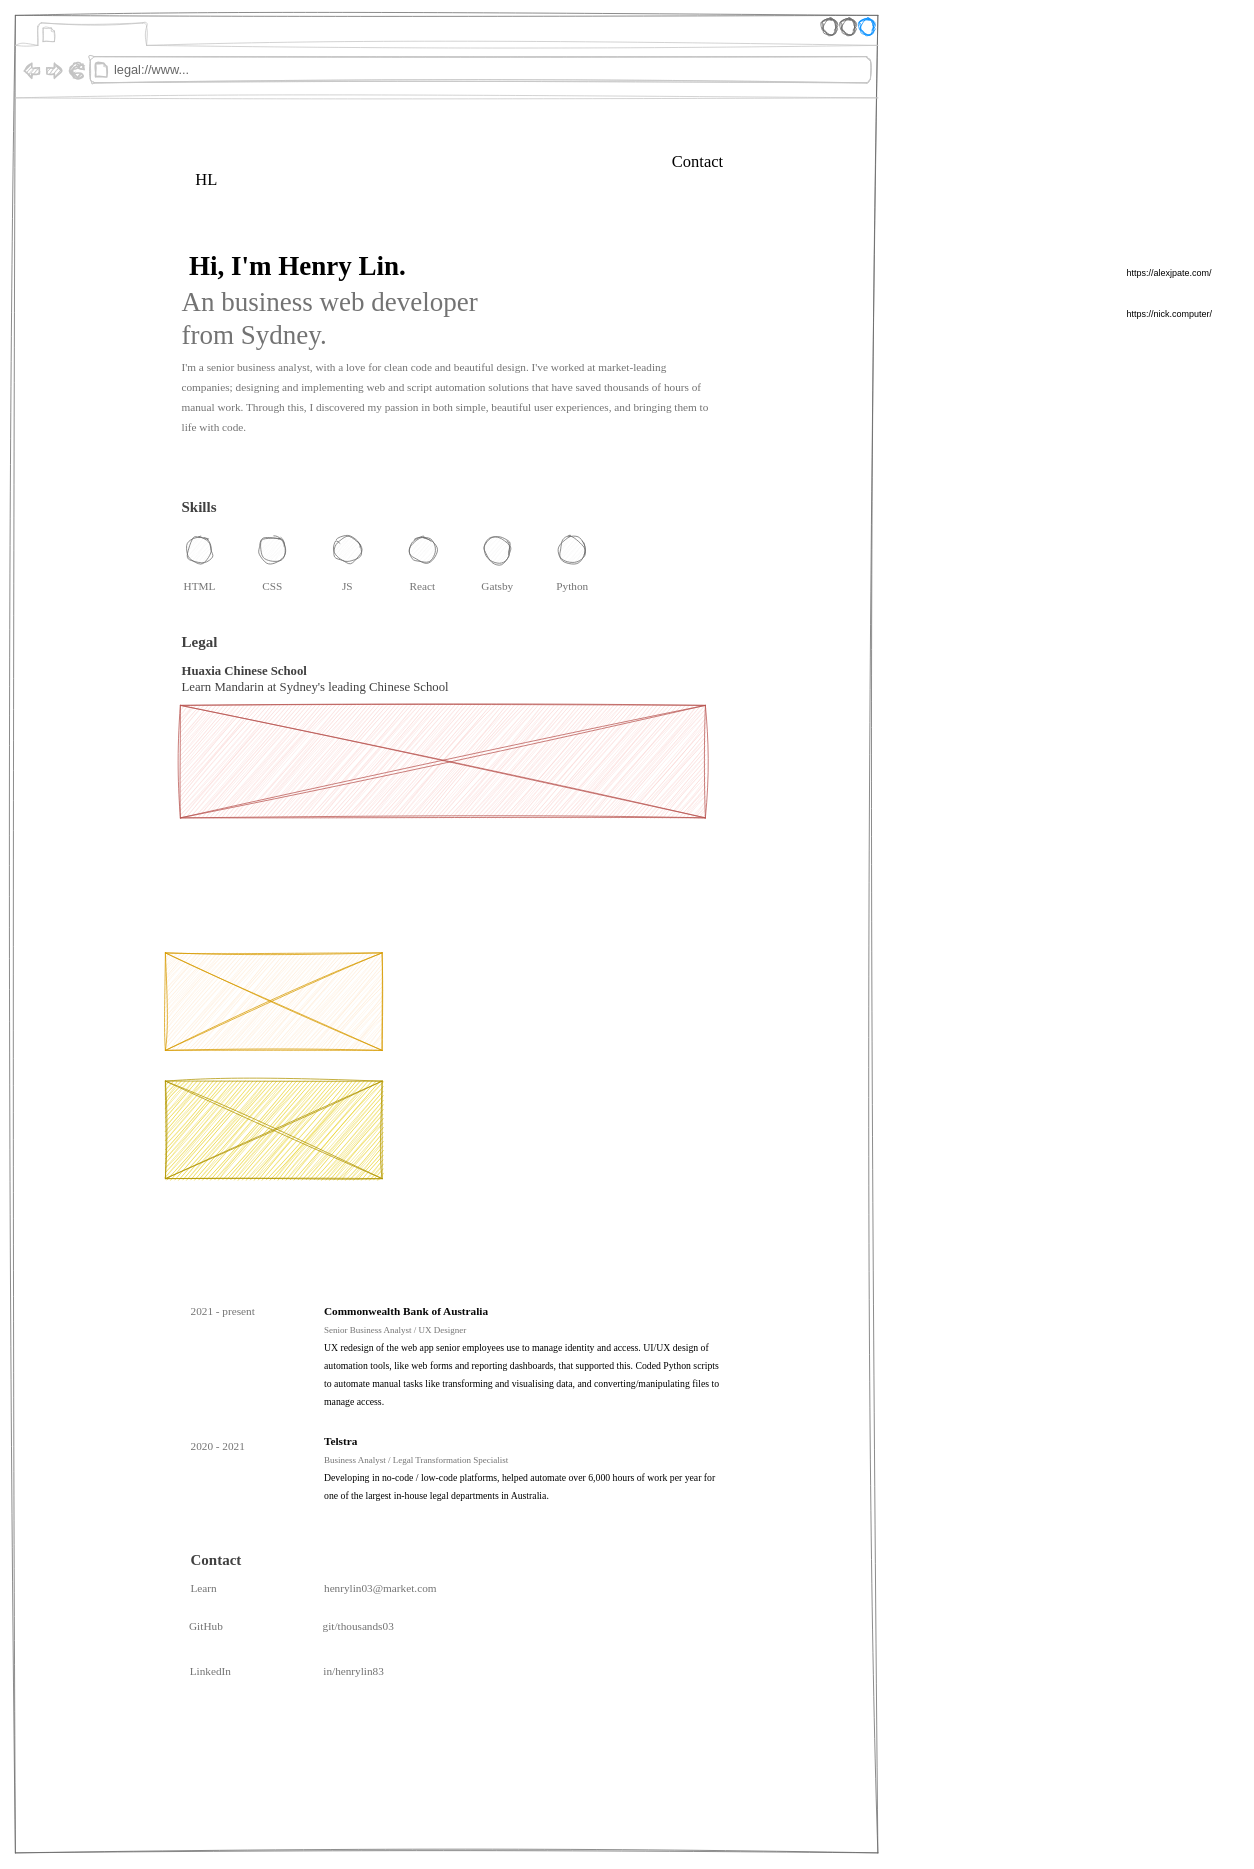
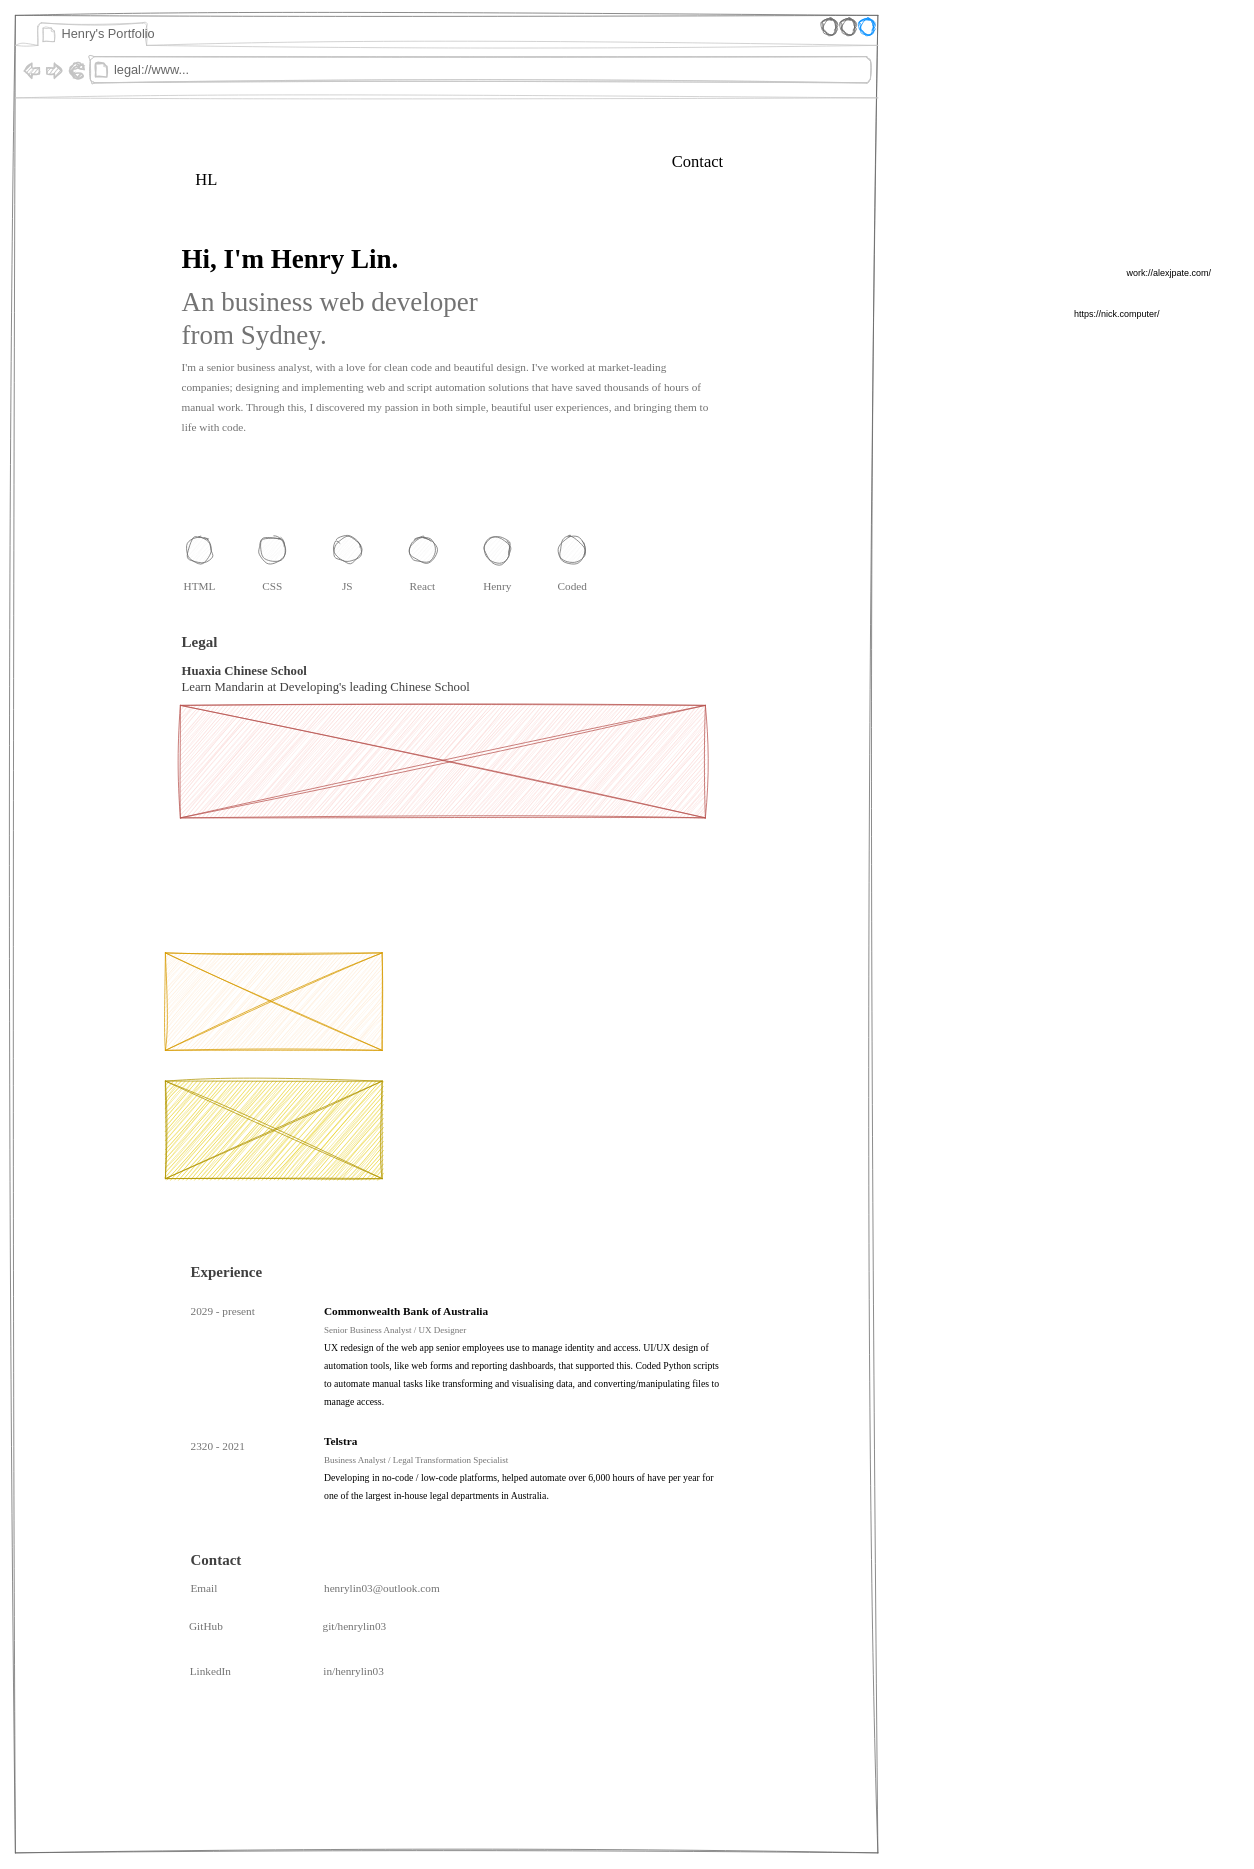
node "Henry's Portfolio": added
node "Hi, I'm Henry Lin.": moved (338, 267) -> (330, 259)
node "https://alexjpate.com/": label "https://alexjpate.com/" -> "work://alexjpate.com/"
node "https://nick.computer/": moved (1182, 318) -> (1129, 318)
node "Skills": removed
node "Gatsby": label "Gatsby" -> "Henry"
node "Python": label "Python" -> "Coded"
node "Huaxia Chinese School Learn Mandarin at Sydney's leading Chinese School": label "Huaxia Chinese School Learn Mandarin at Sydney's leading Chinese School" -> "Huaxia Chinese School Learn Mandarin at Developing's leading Chinese School"
node "Experience": added
node "2021 - present": label "2021 - present" -> "2029 - present"
node "2020 - 2021": label "2020 - 2021" -> "2320 - 2021"
node "Telstra Business Analyst / Legal Transformation Specialist Developing in no-code / low-code platforms, helped automate over 6,000 hours of work per year for one of the largest in-house legal departments in Australia.": label "Telstra Business Analyst / Legal Transformation Specialist Developing in no-code / low-code platforms, helped automate over 6,000 hours of work per year for one of the largest in-house legal departments in Australia." -> "Telstra Business Analyst / Legal Transformation Specialist Developing in no-code / low-code platforms, helped automate over 6,000 hours of have per year for one of the largest in-house legal departments in Australia."
node "Learn": label "Learn" -> "Email"
node "henrylin03@market.com": label "henrylin03@market.com" -> "henrylin03@outlook.com"
node "git/thousands03": label "git/thousands03" -> "git/henrylin03"
node "in/henrylin83": label "in/henrylin83" -> "in/henrylin03"
